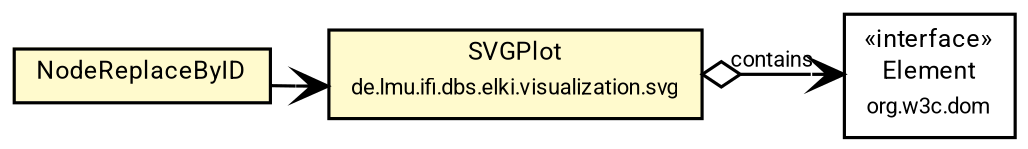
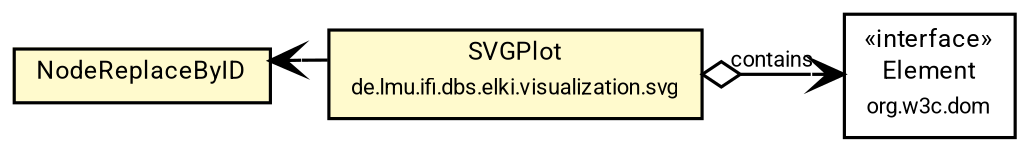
edge "NodeReplaceByID" -> "SVGPlot": reversed
